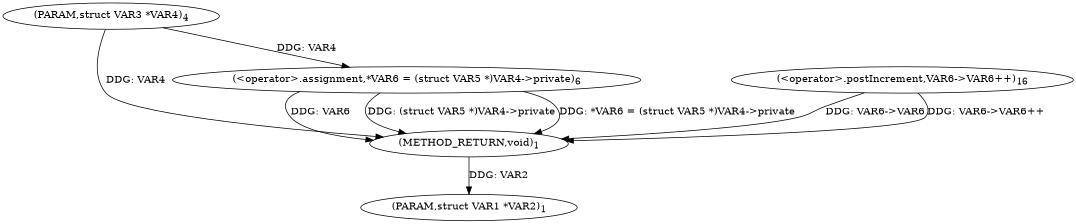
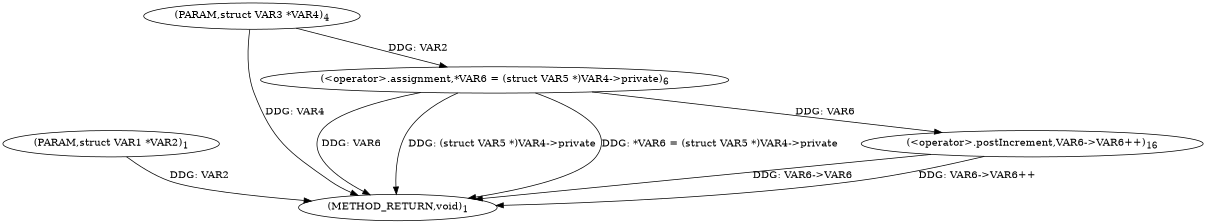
edge "(PARAM,struct VAR3 *VAR4)" -> "(<operator>.assignment,*VAR6 = (struct VAR5 *)VAR4->private)": label "DDG: VAR4" -> "DDG: VAR2"
edge "(<operator>.assignment,*VAR6 = (struct VAR5 *)VAR4->private)" -> "(<operator>.postIncrement,VAR6->VAR6++)": added, label "DDG: VAR6"
edge "(METHOD_RETURN,void)" -> "(PARAM,struct VAR1 *VAR2)": reversed
